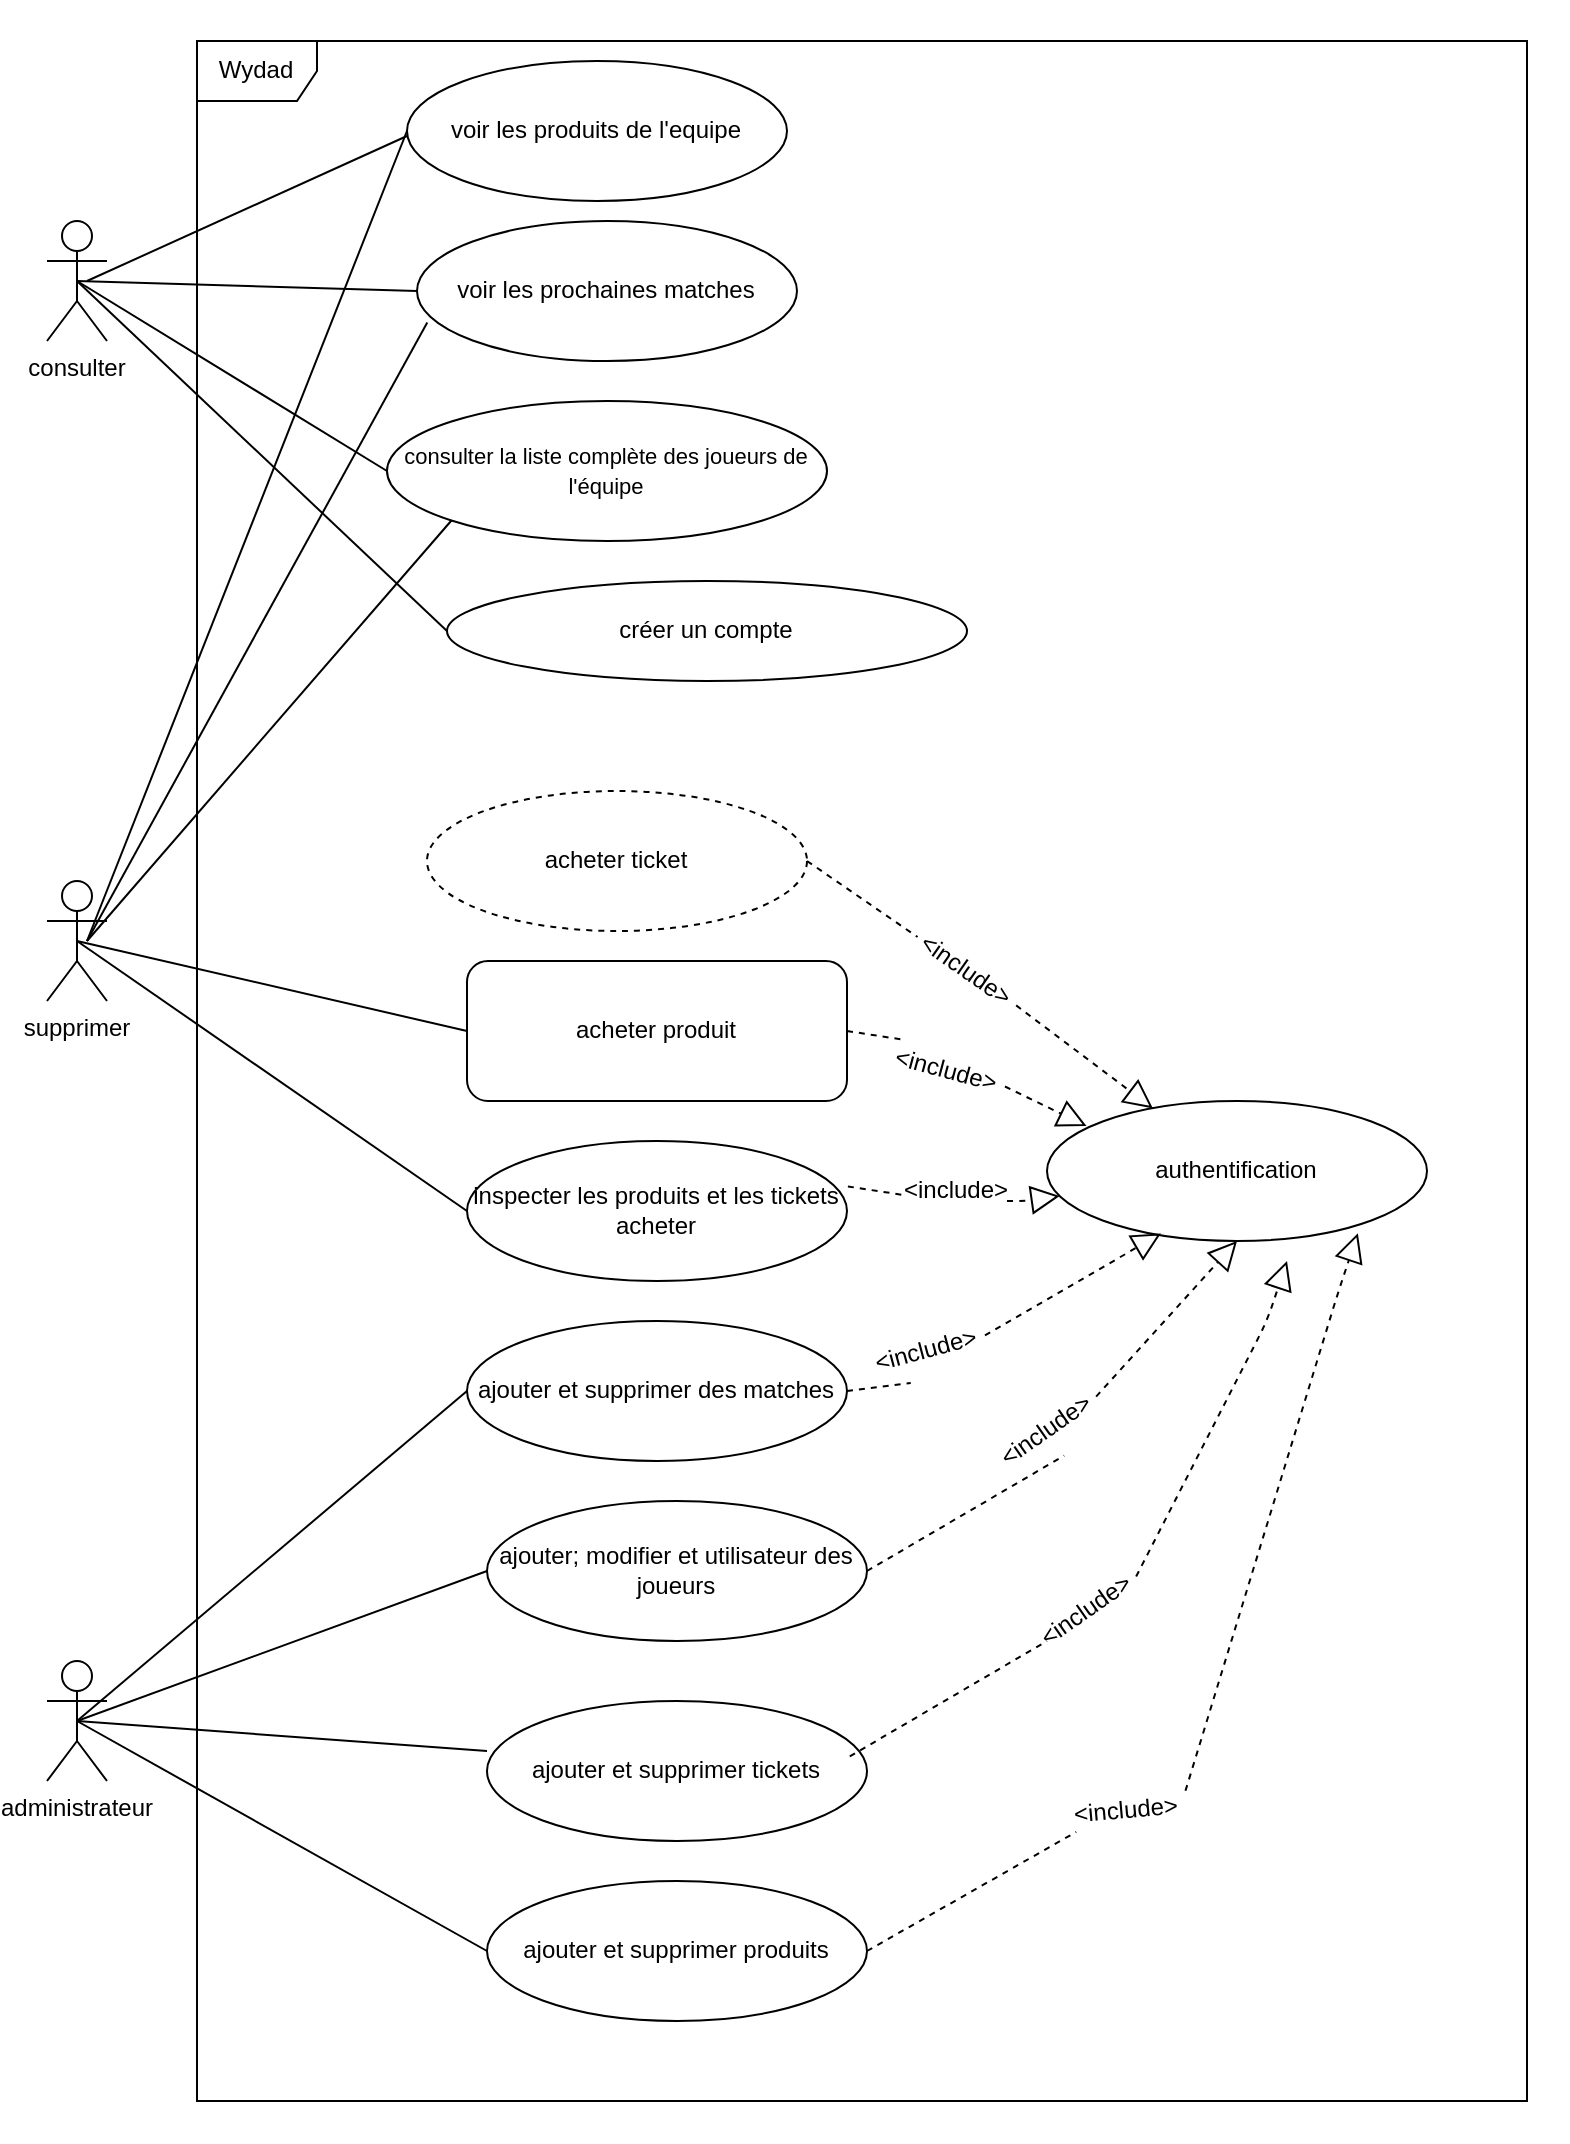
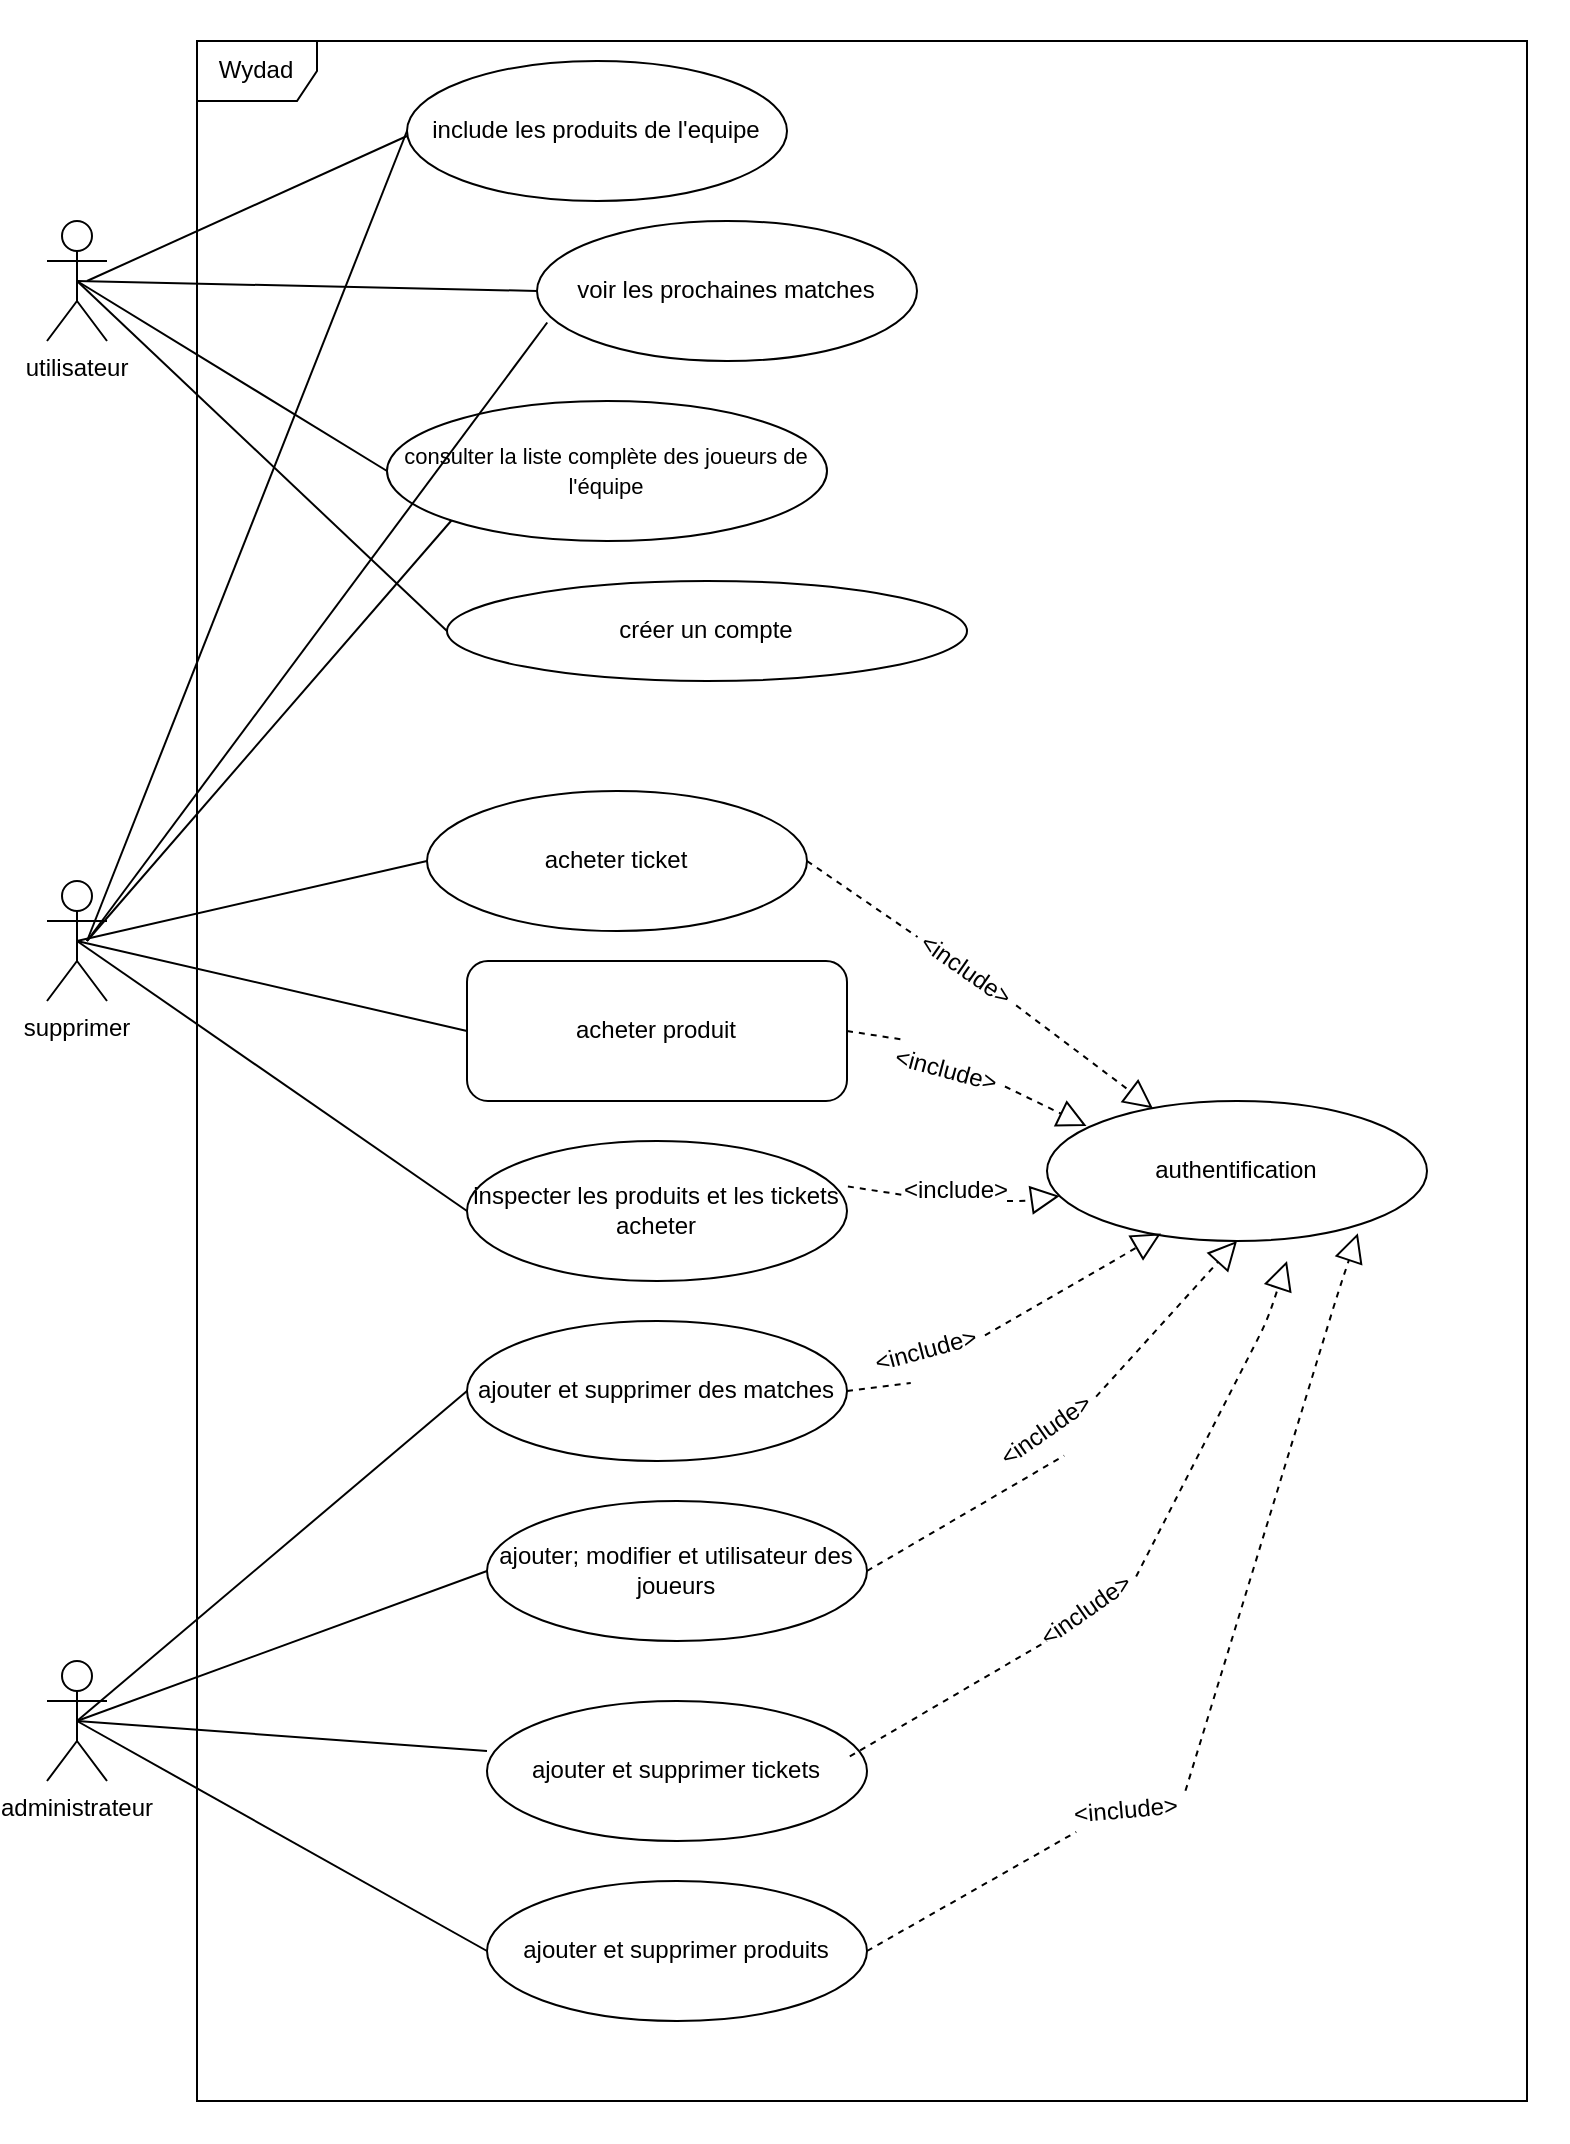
node "voir les produits de l'equipe": label "voir les produits de l'equipe" -> "include les produits de l'equipe"
node "voir les prochaines matches": moved (607, 291) -> (727, 291)
node "consulter": label "consulter" -> "utilisateur"
node "acheter ticket": style dashed -> solid
edge "acheter ticket" -- "supprimer": added
